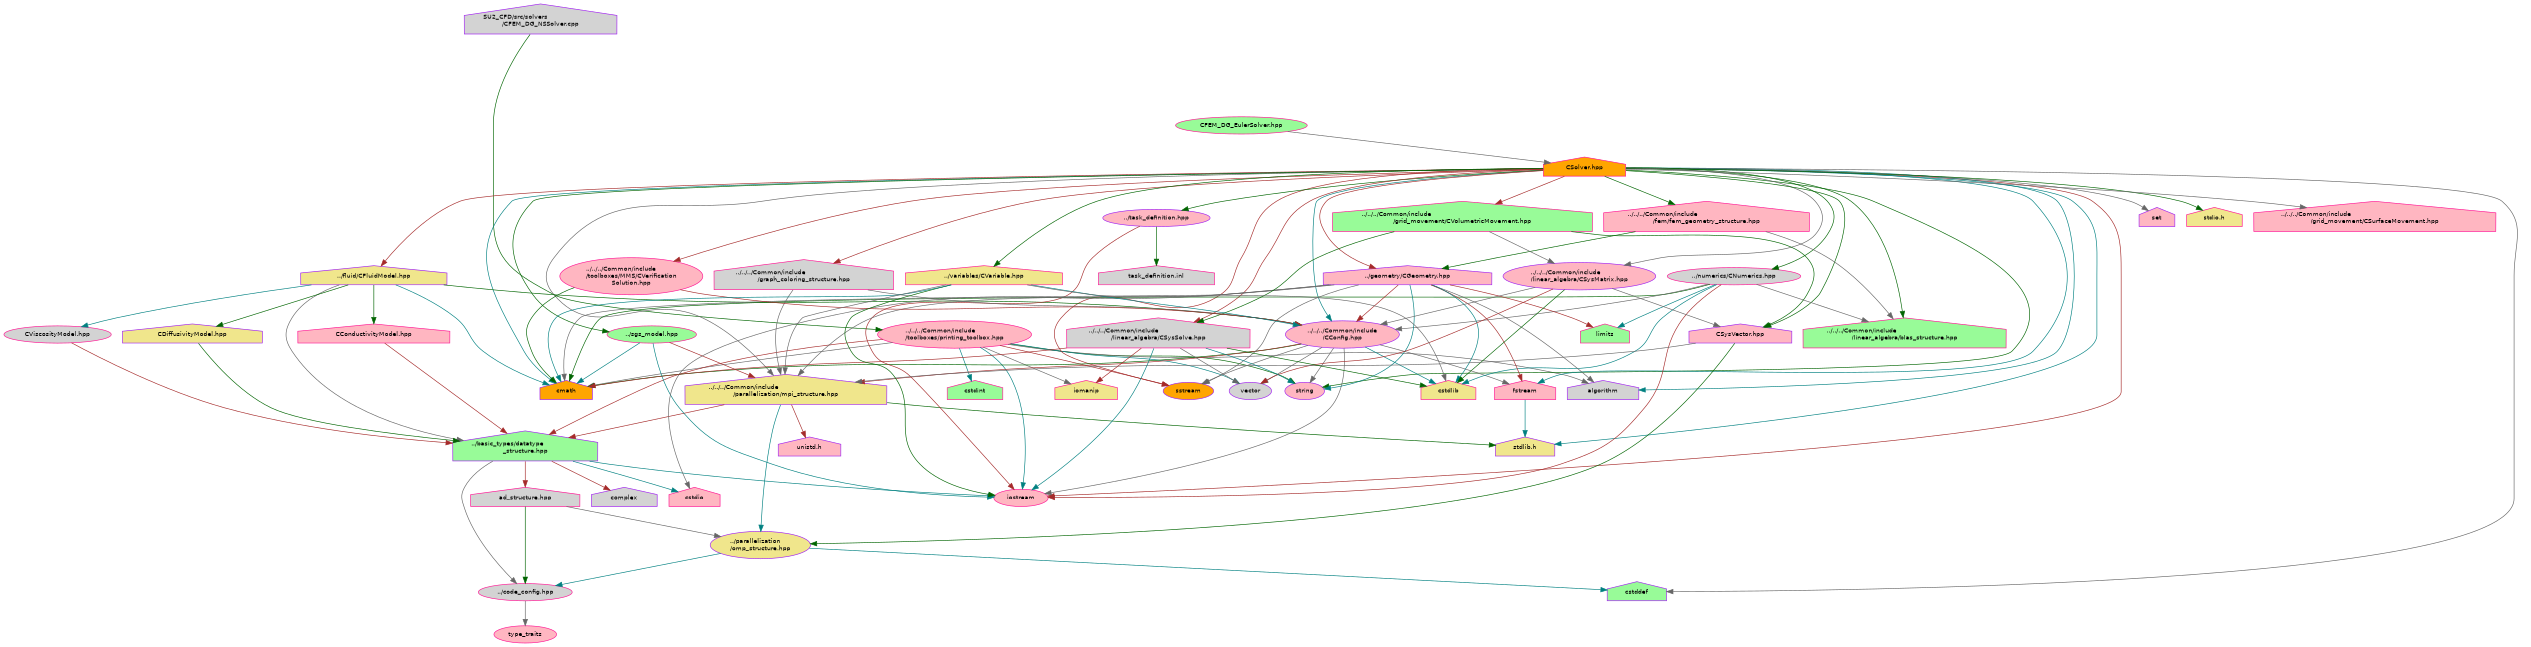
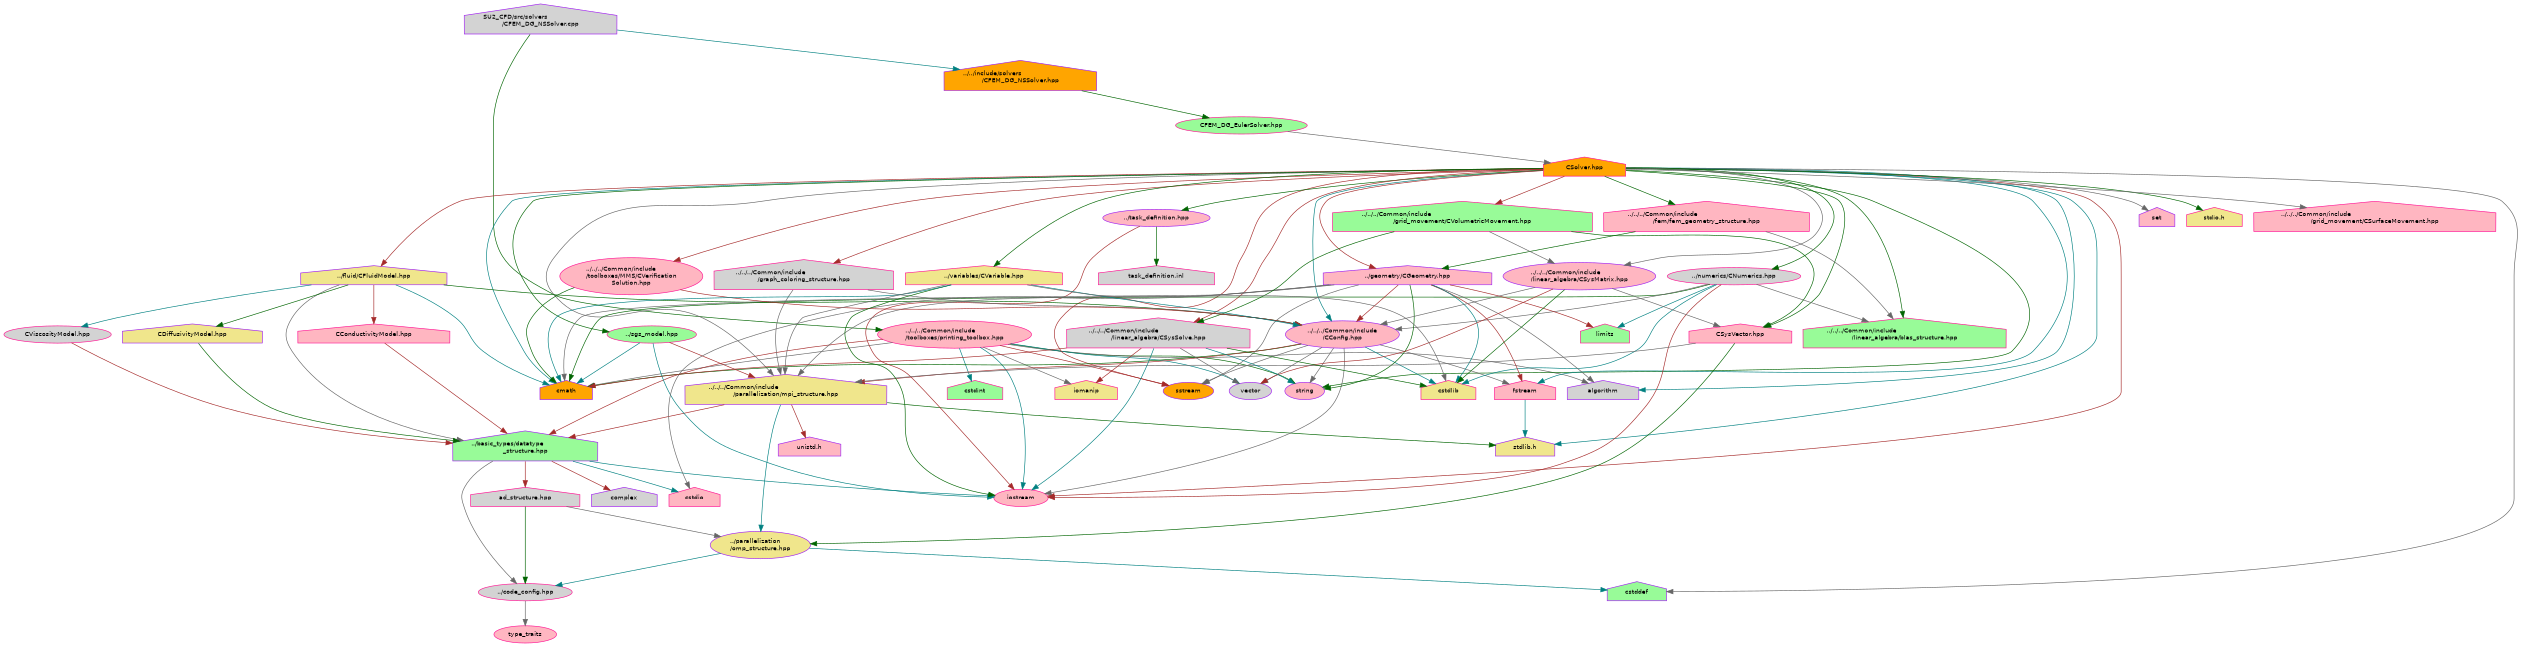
node "../../include/solvers /CFEM_DG_NSSolver.hpp": added
edge "../fluid/CFluidModel.hpp" -> "CConductivityModel.hpp": color darkgreen -> brown
node "CSysVector.hpp": color purple -> deeppink
edge "../geometry/CGeometry.hpp" -> "string": color teal -> darkgreen
